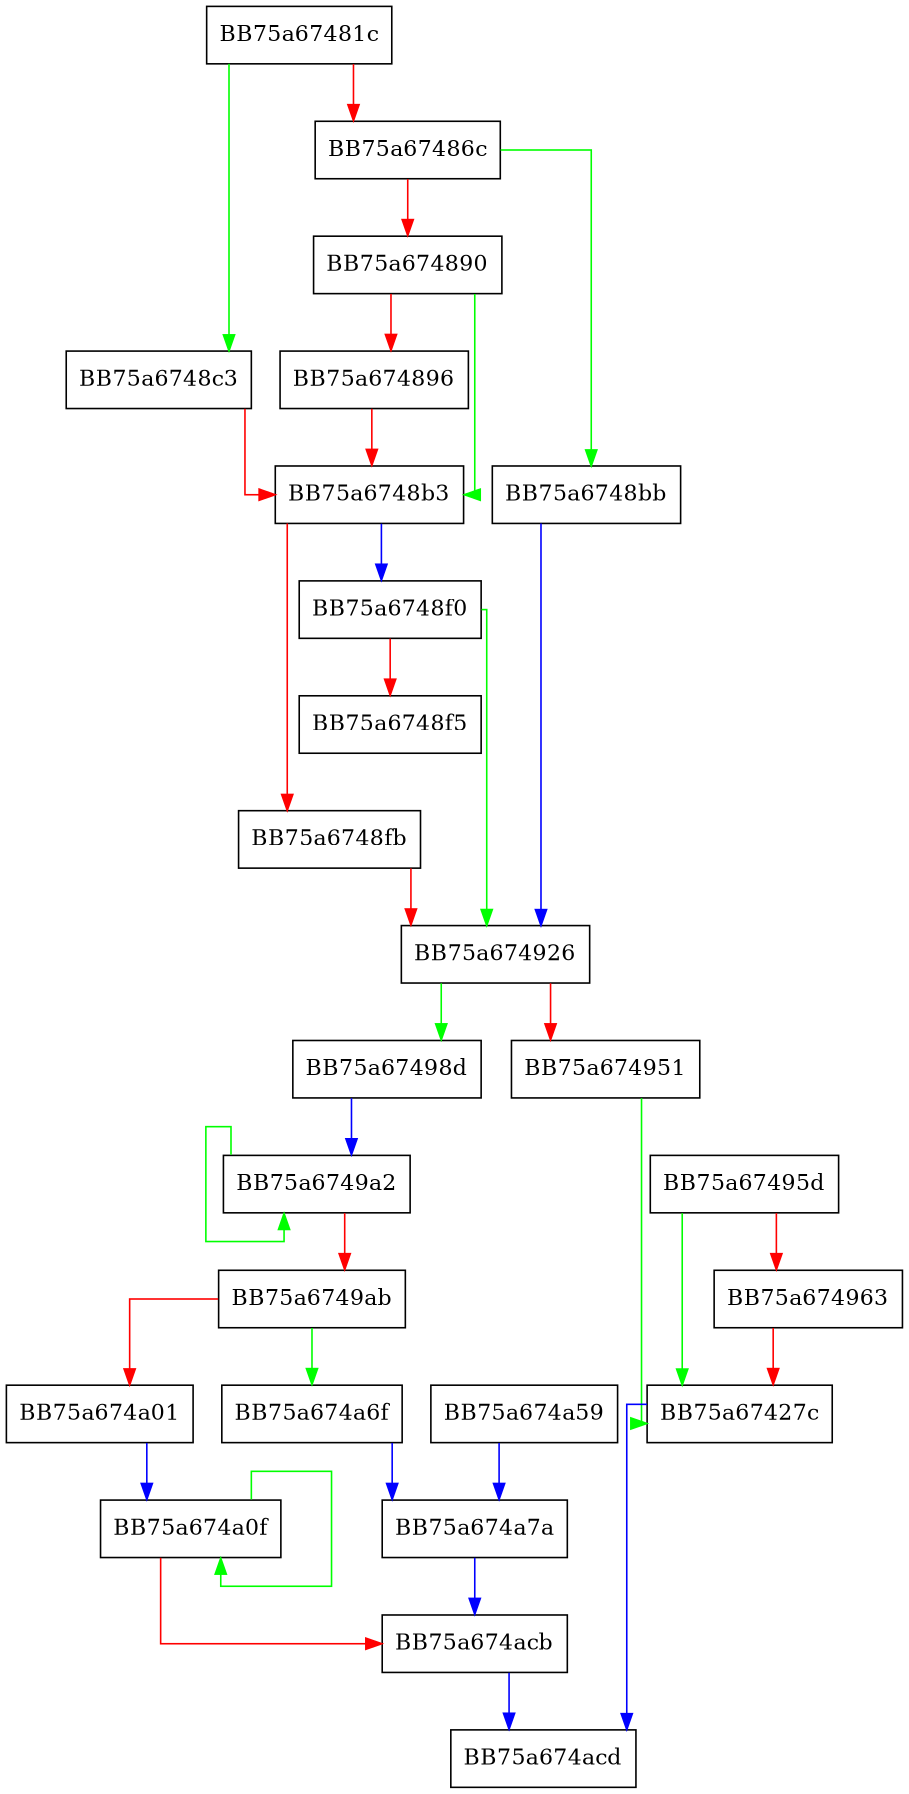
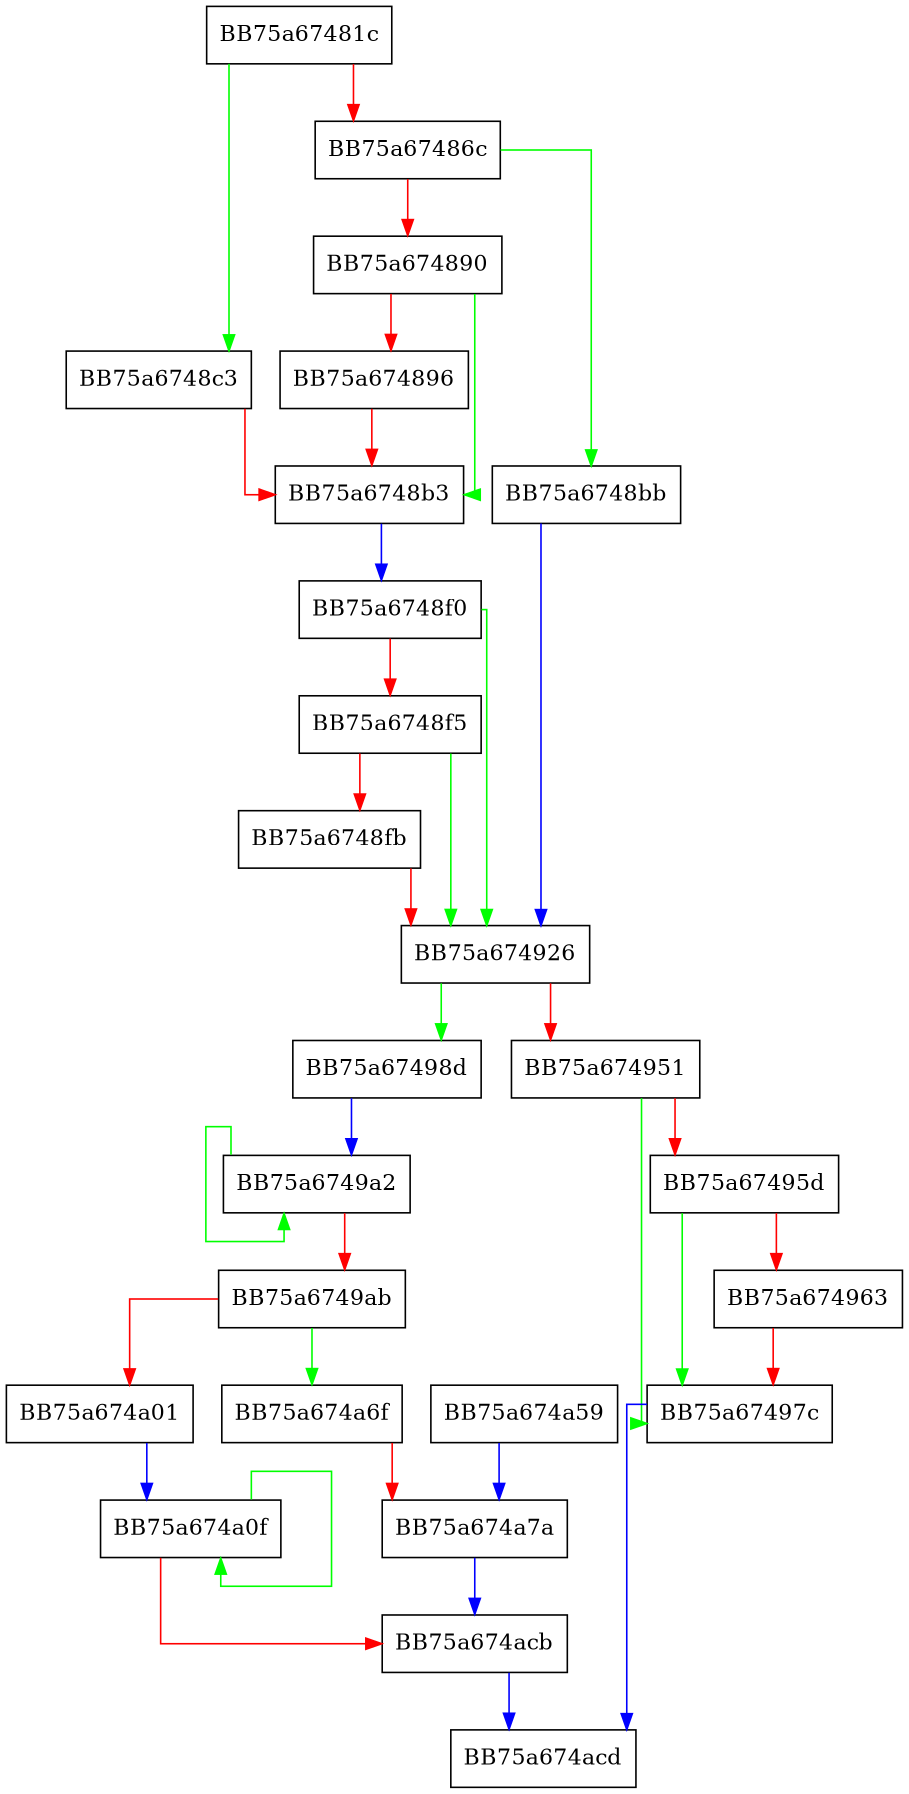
edge "BB75a6748b3" -> "BB75a6748fb": now "BB75a6748f5" -> "BB75a6748fb"
edge "BB75a6748f5" -> "BB75a674926": added
edge "BB75a674951" -> "BB75a67495d": added
node "BB75a67427c": label "BB75a67427c" -> "BB75a67497c"
edge "BB75a674a6f" -> "BB75a674a7a": color blue -> red
